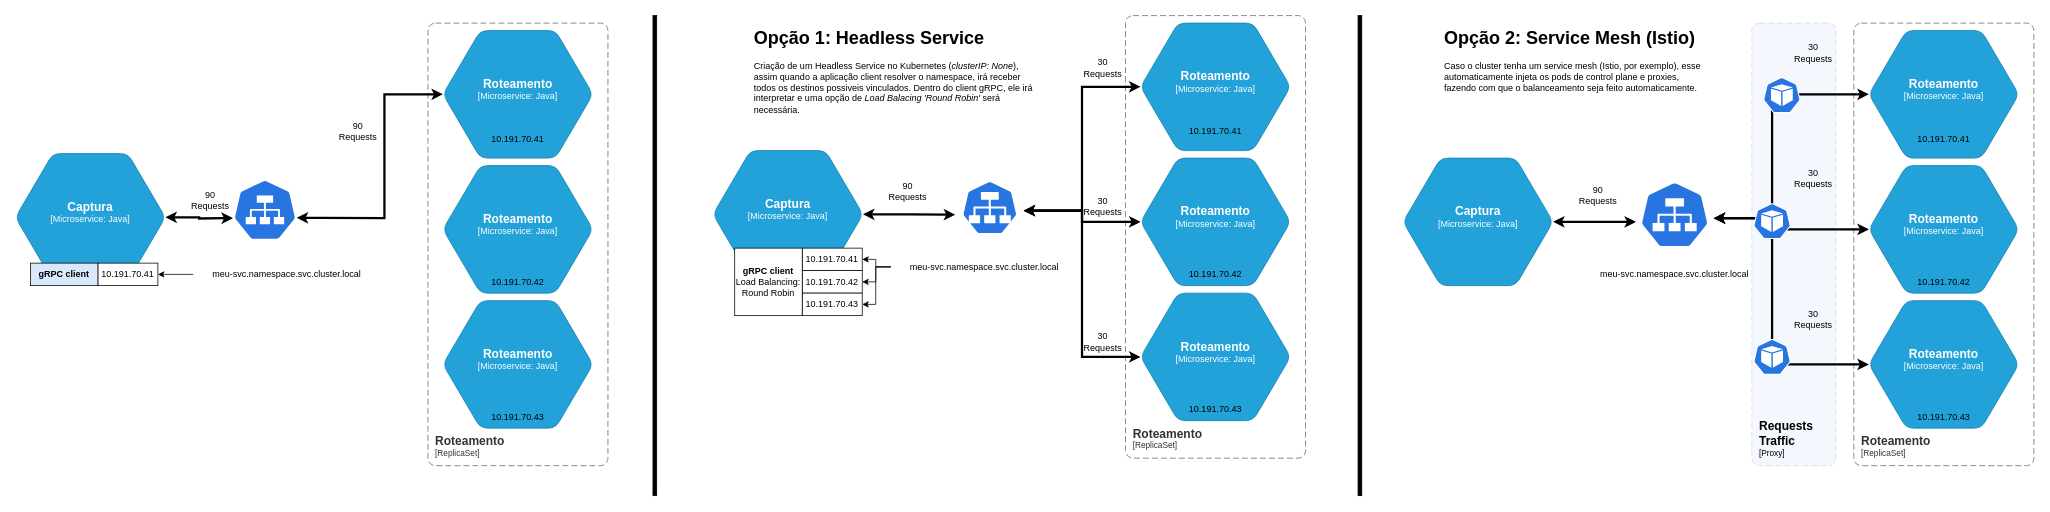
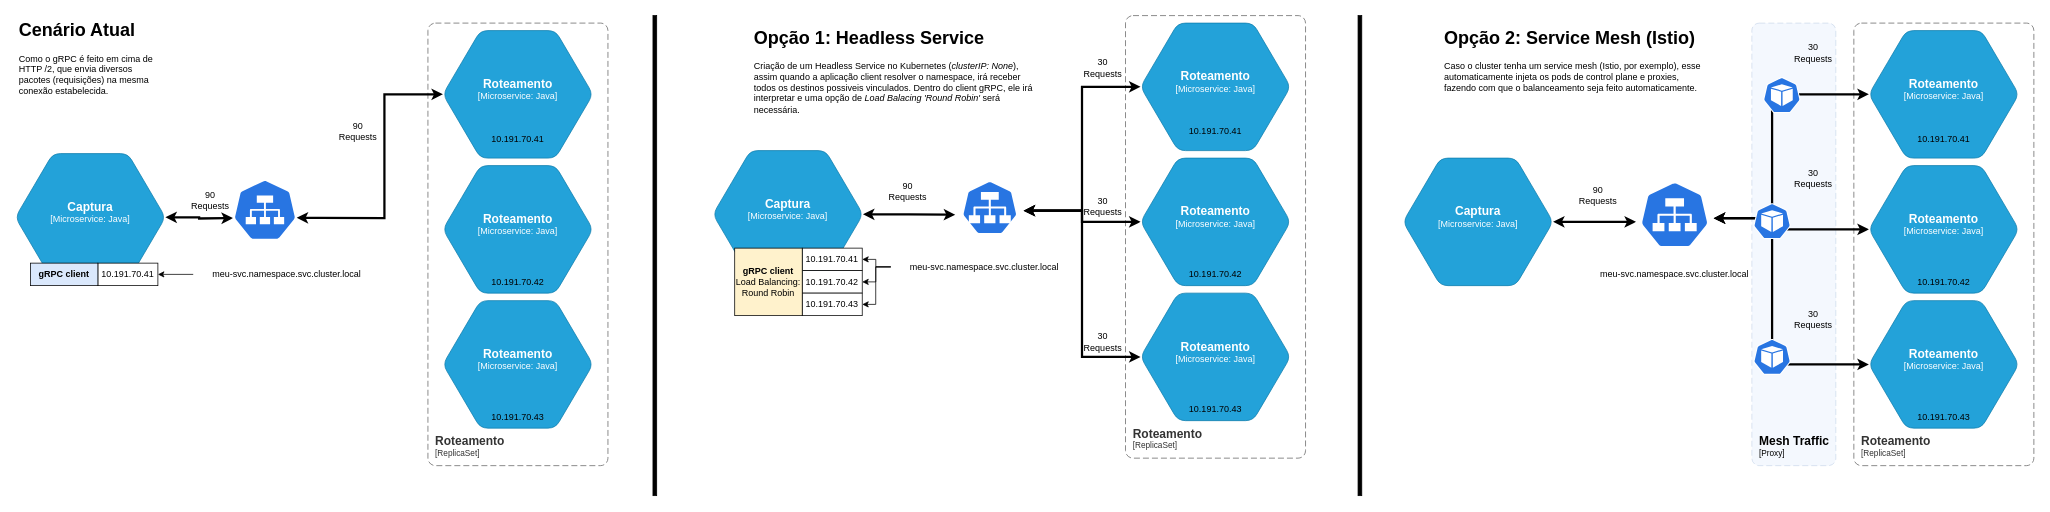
node "Cenário AtualComo o gRPC é feito em cima de HTTP /2, que envia diversos pacotes (requisições) na mesma conexão estabelecida.": added
node "gRPC client Load Balancing: Round Robin": fillcolor #ffffff -> #fff2cc
node "Requests Traffic [Proxy]": label "Requests Traffic [Proxy]" -> "Mesh Traffic [Proxy]"
